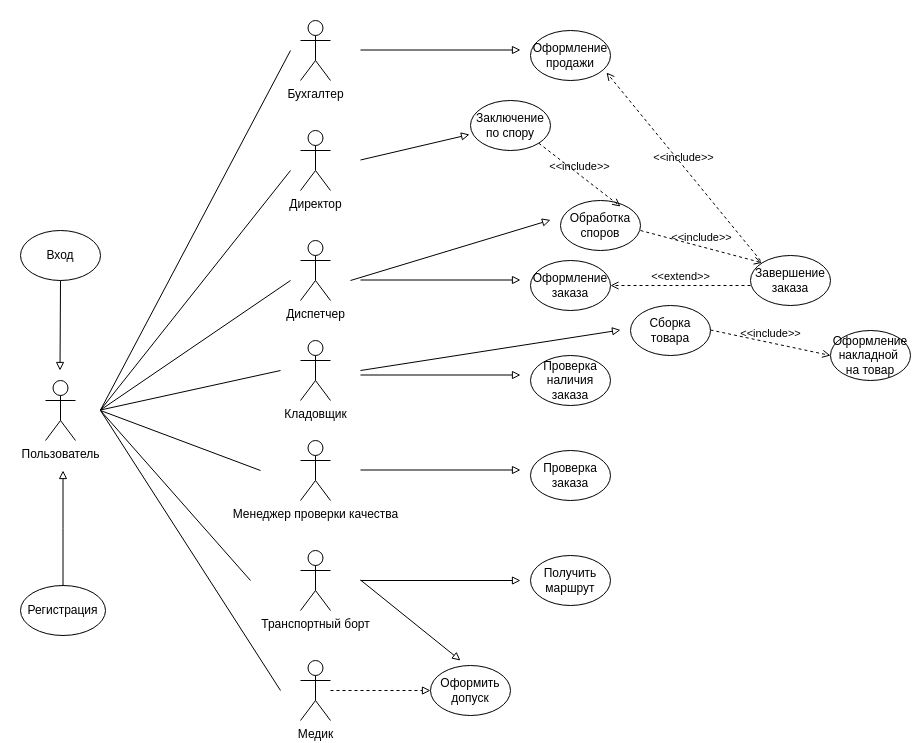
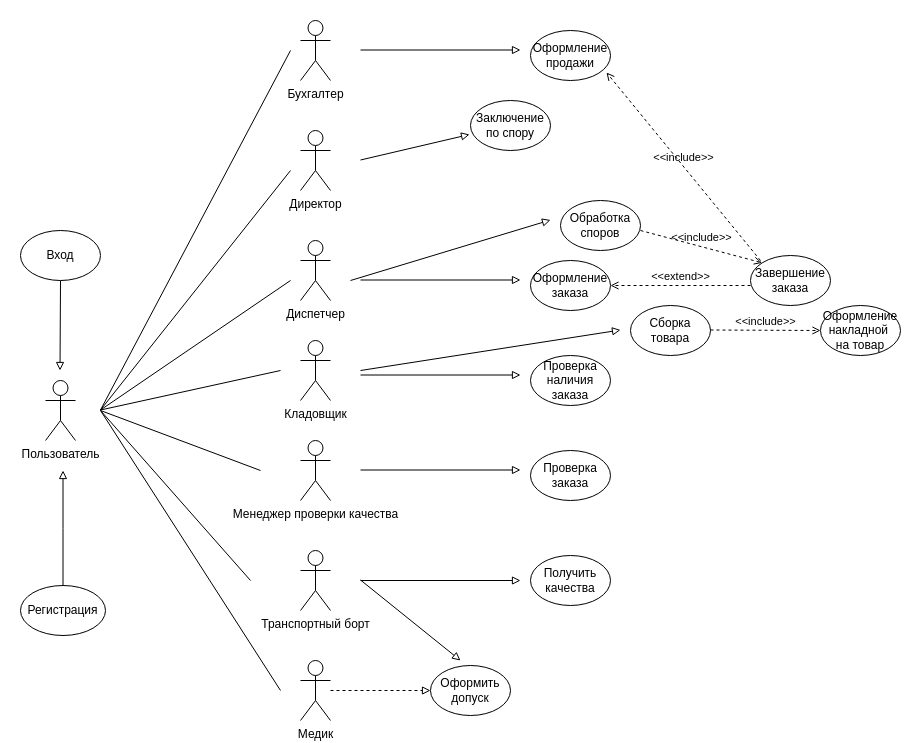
edge "Заключение по спору" -> "Обработка споров": removed, label "<<include>>"
node "Оформление накладной на товар": moved (871, 356) -> (861, 331)
node "Получить маршрут": label "Получить маршрут" -> "Получить качества"
